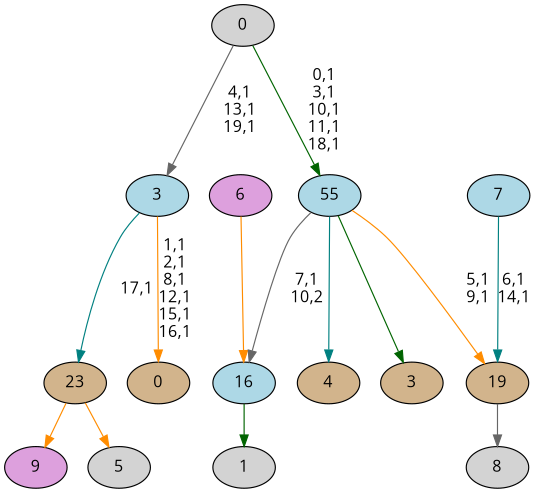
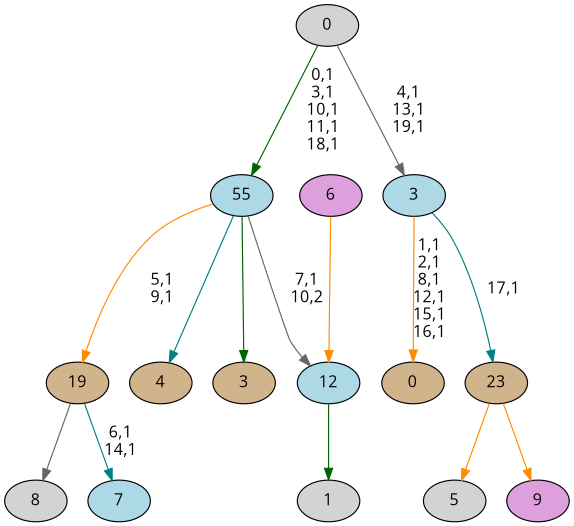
edge "7" -> "19": reversed
node "16": label "16" -> "12"
